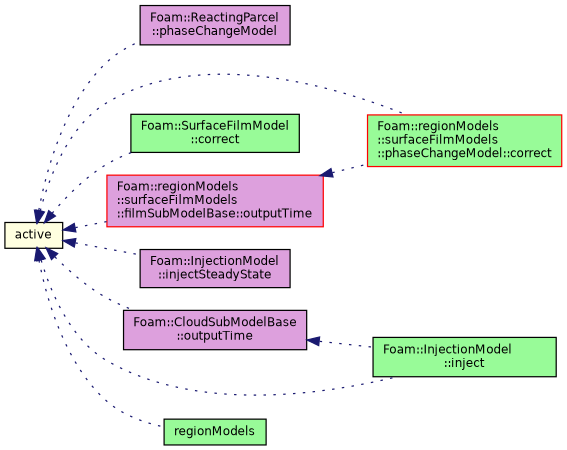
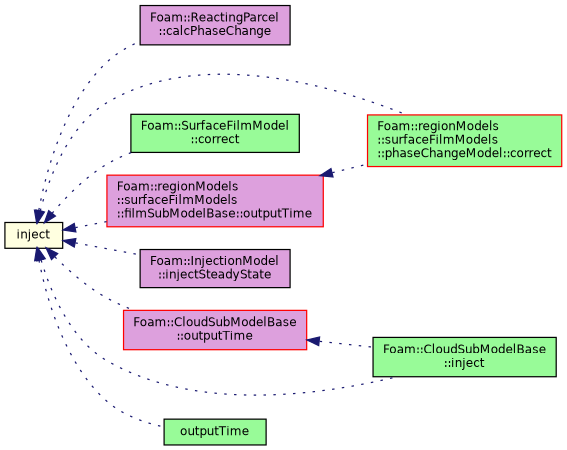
node "Foam::ReactingParcel ::phaseChangeModel": label "Foam::ReactingParcel ::phaseChangeModel" -> "Foam::ReactingParcel ::calcPhaseChange"
node "active": label "active" -> "inject"
node "Foam::CloudSubModelBase ::outputTime": color black -> red
node "Foam::InjectionModel ::inject": label "Foam::InjectionModel ::inject" -> "Foam::CloudSubModelBase ::inject"
node "regionModels": label "regionModels" -> "outputTime"
